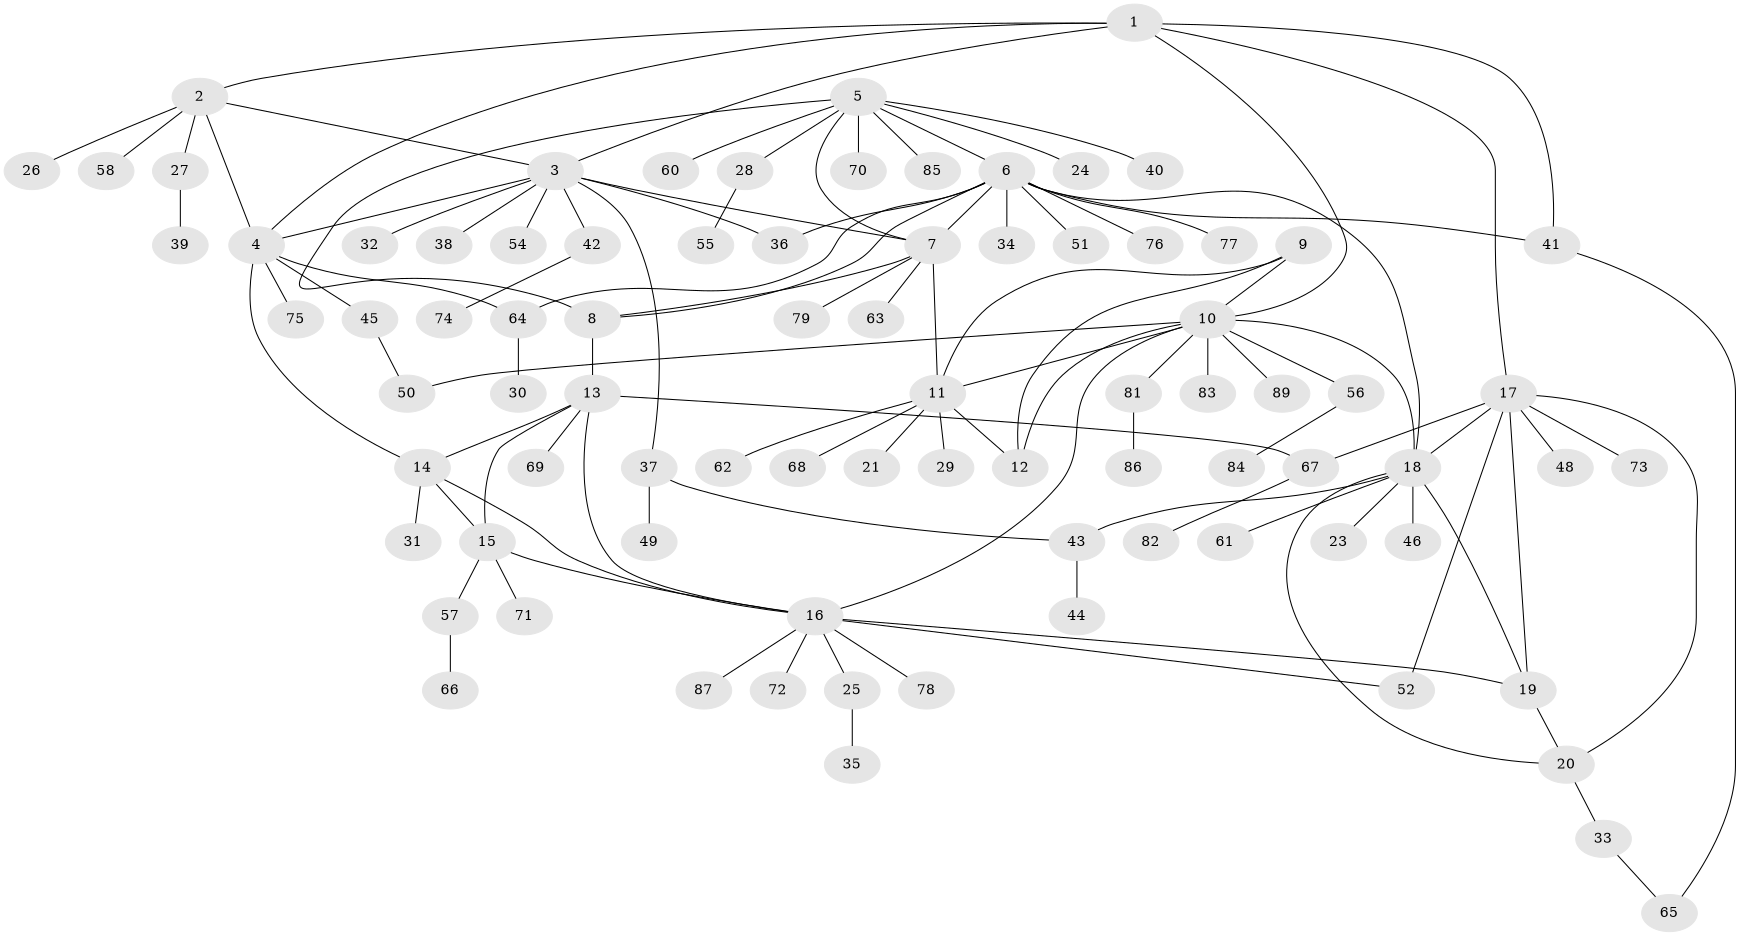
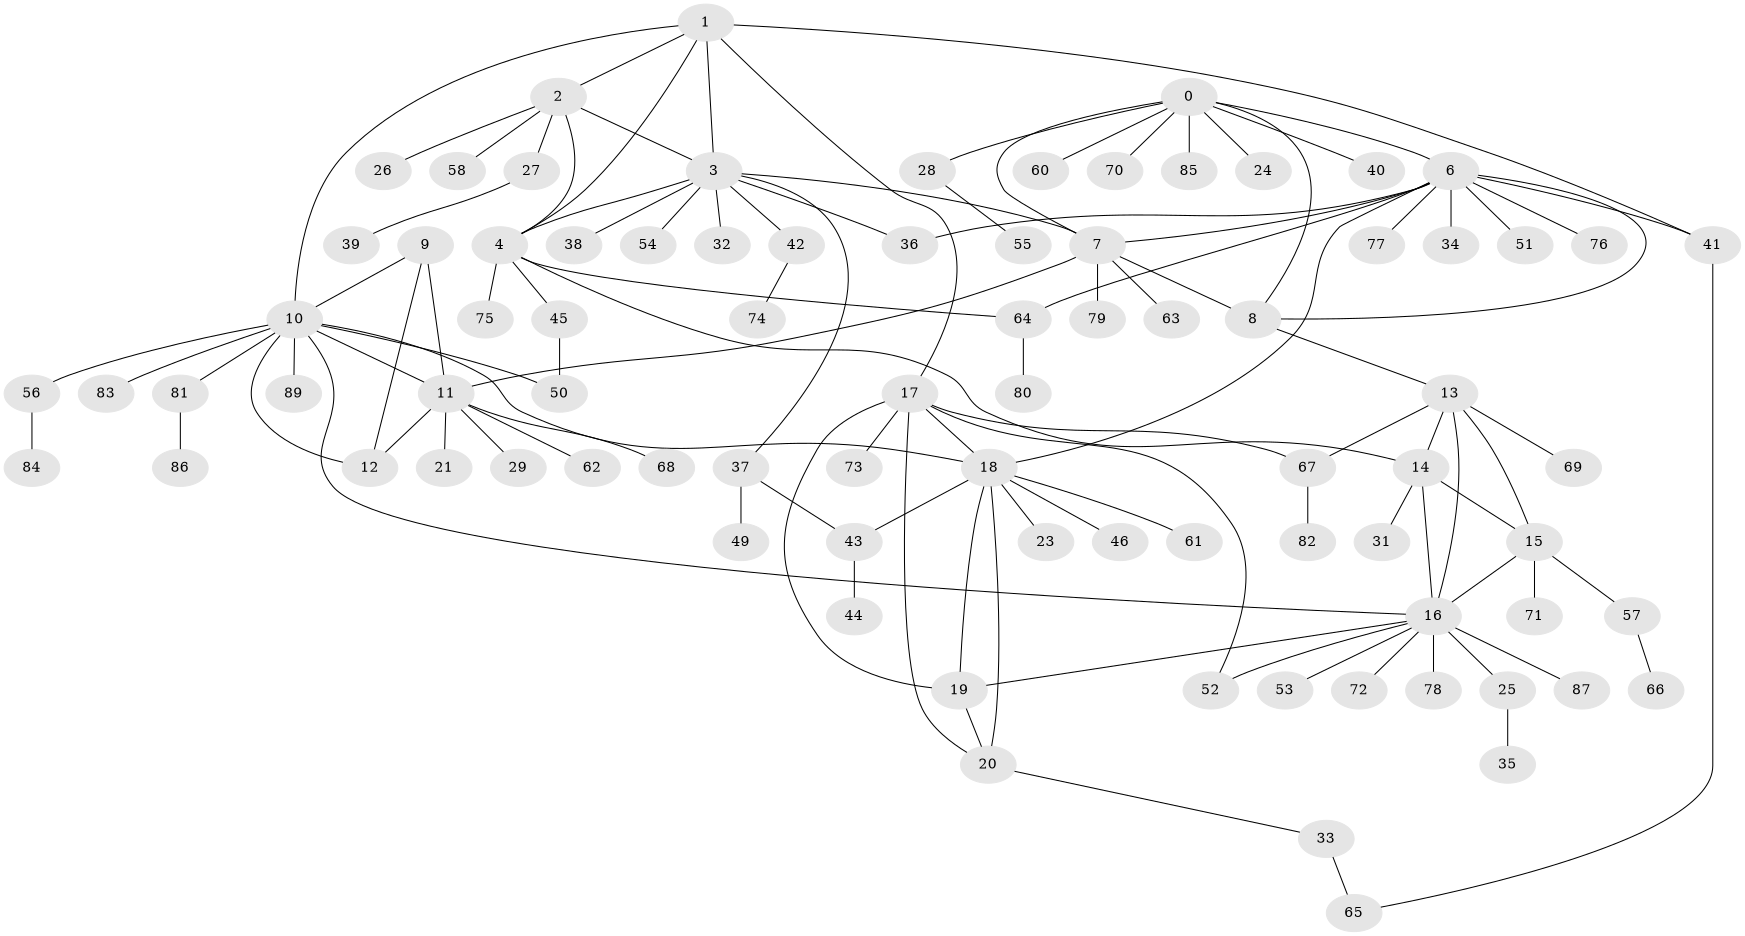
node "5": label "5" -> "0"
node "30": label "30" -> "80"
node "48": removed
node "53": added
